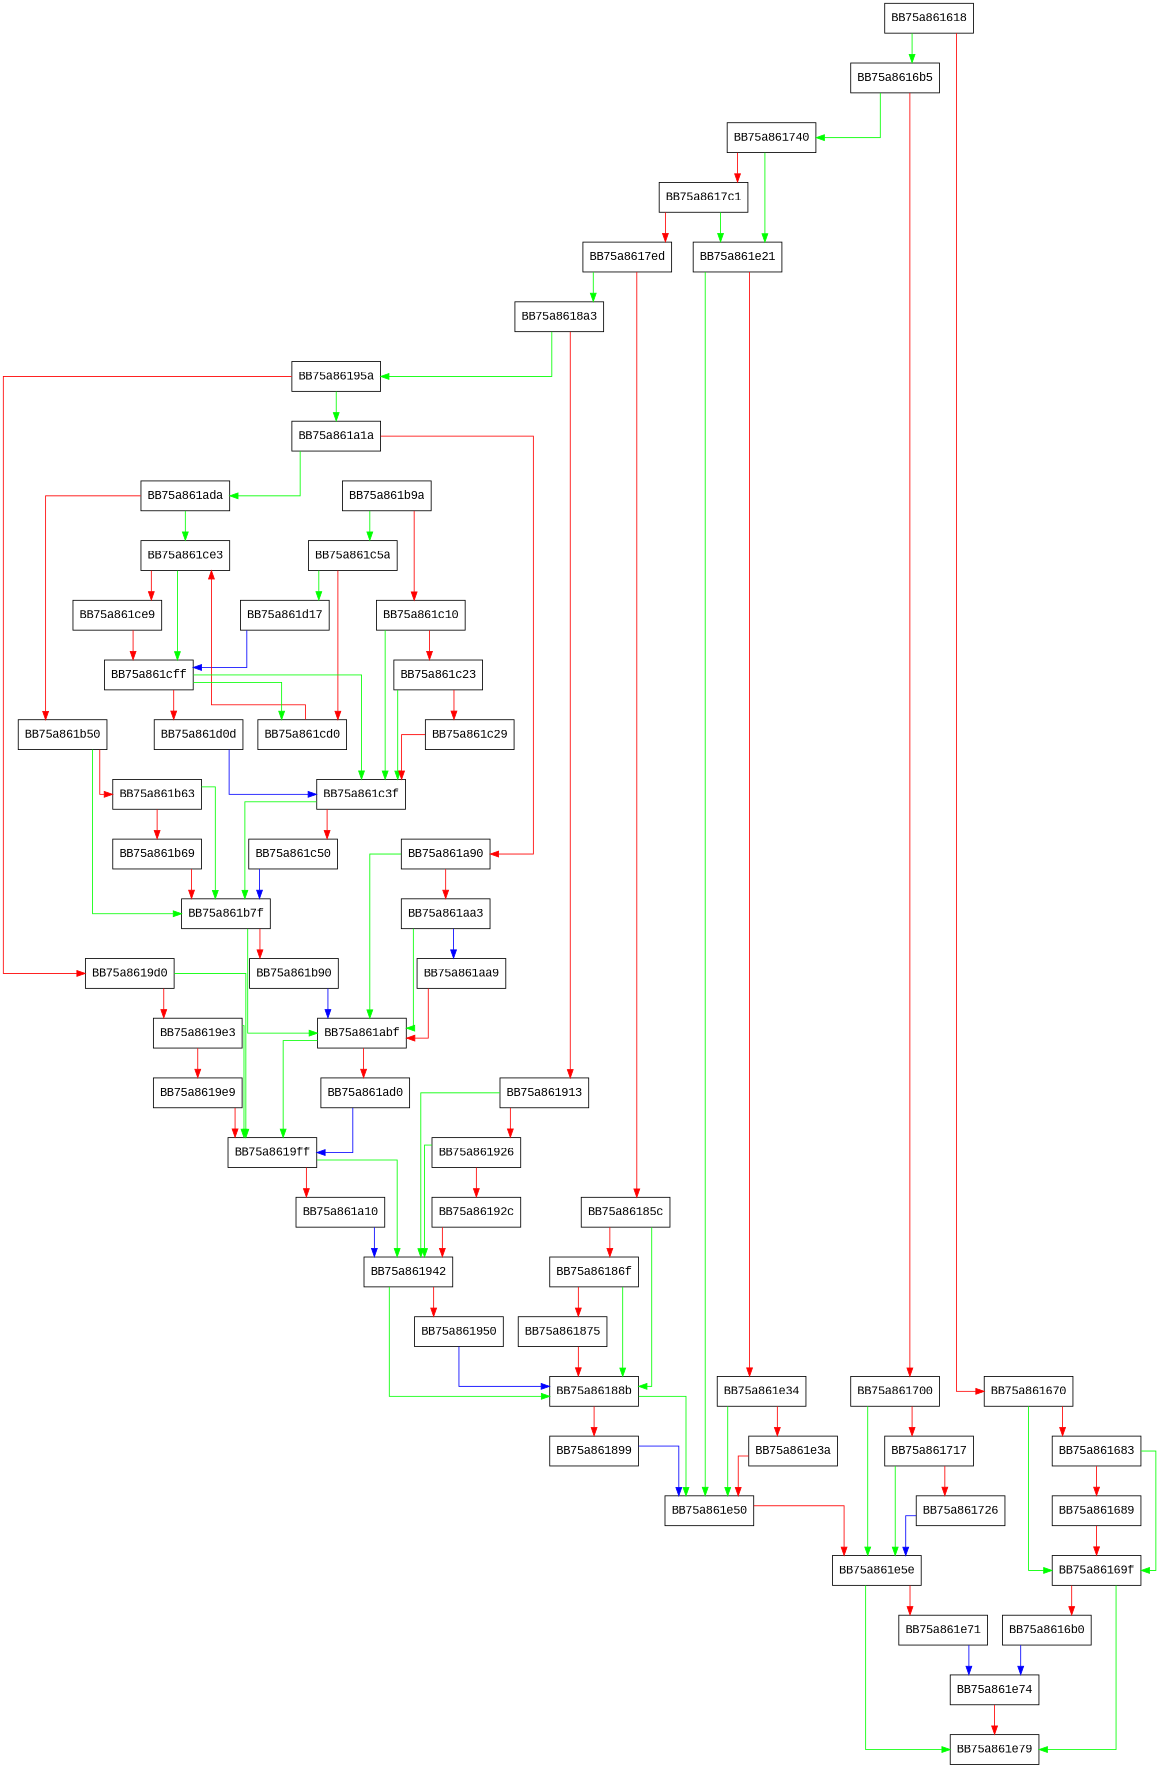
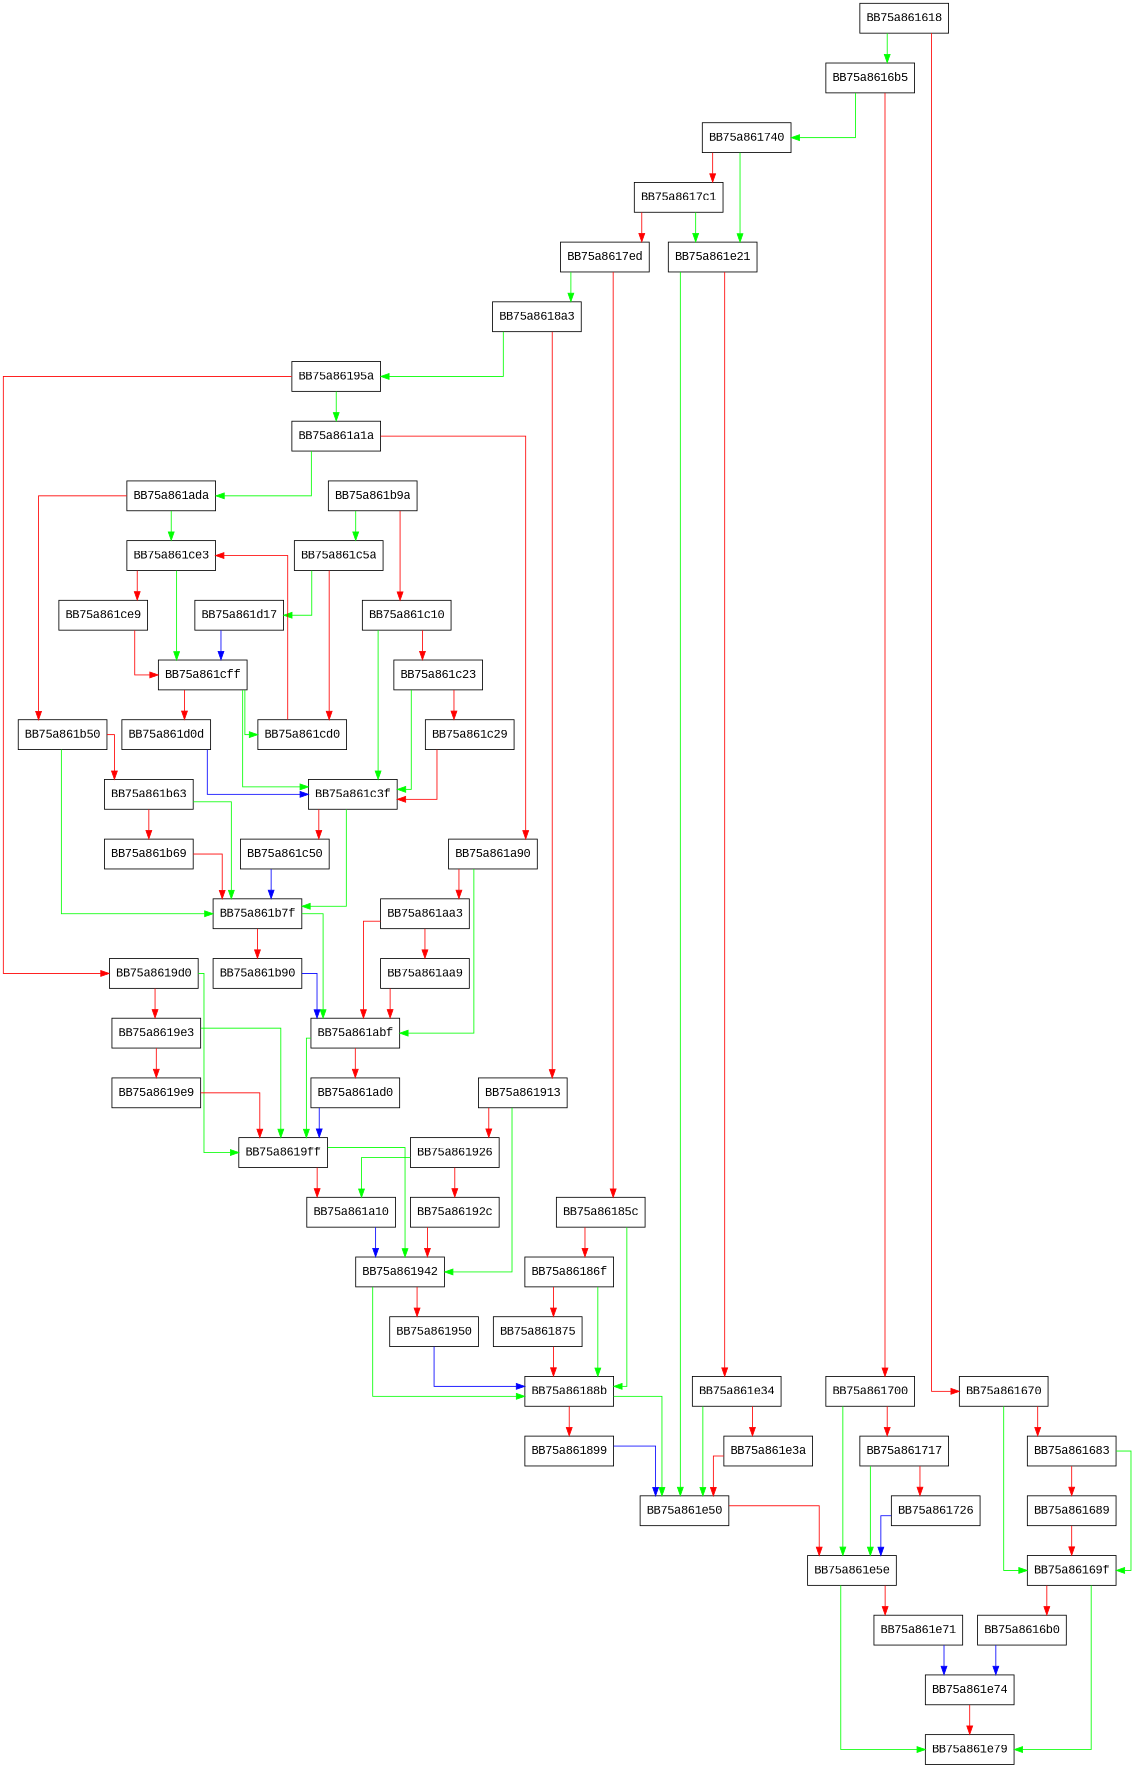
edge "BB75a861aa3" -> "BB75a861aa9": color blue -> red
edge "BB75a861aa3" -> "BB75a861abf": color green -> red
edge "BB75a861926" -> "BB75a861942": now "BB75a861926" -> "BB75a861a10"
